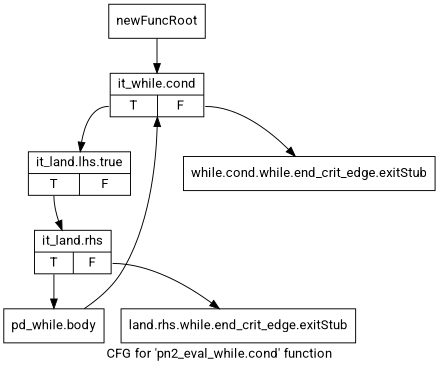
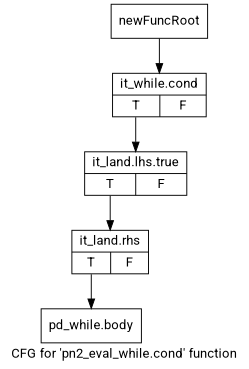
node "while.cond.while.end_crit_edge.exitStub": removed
edge "pd_while.body" -> "it_while.cond": removed
node "land.rhs.while.end_crit_edge.exitStub": removed
